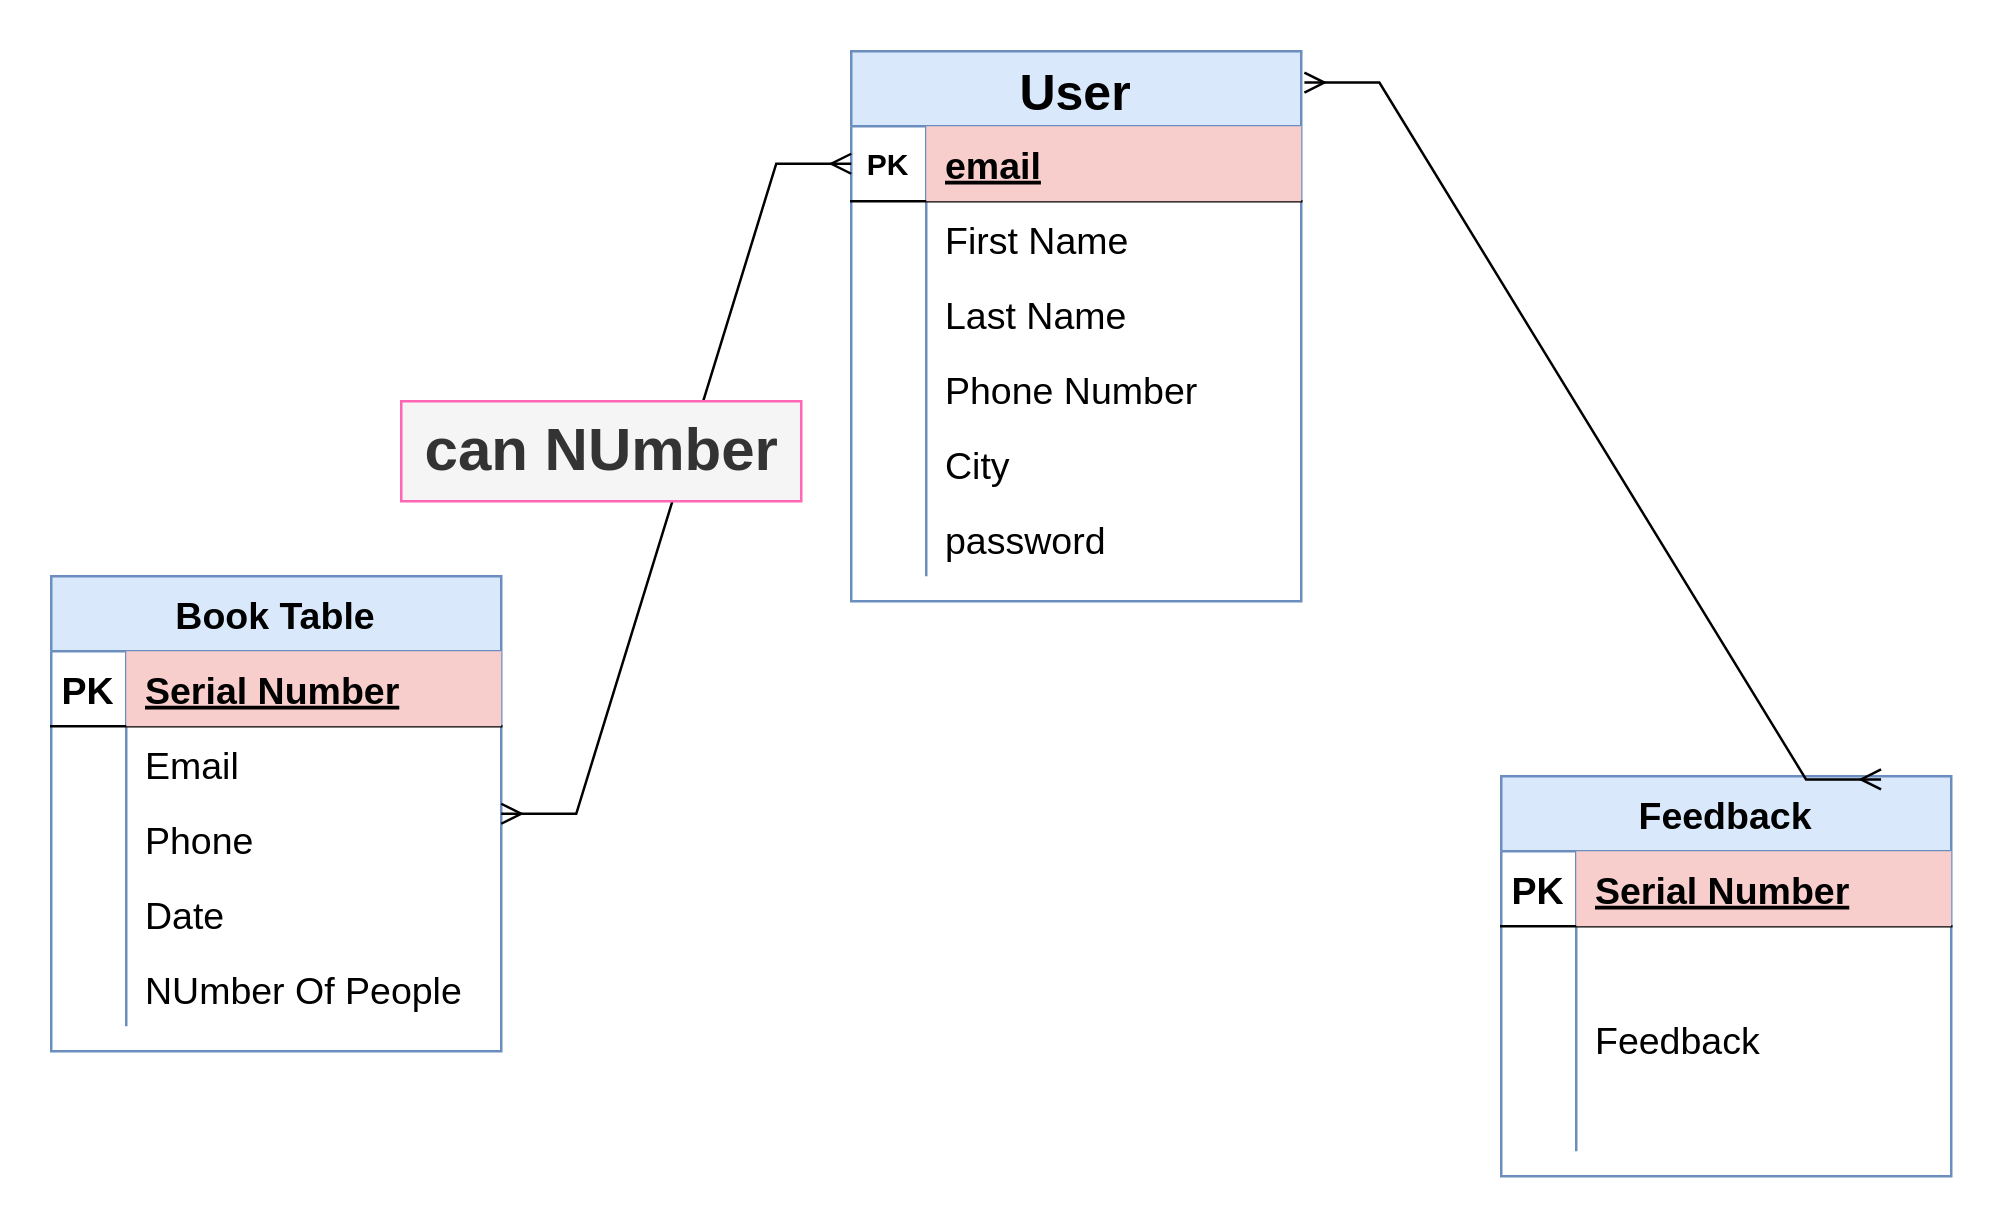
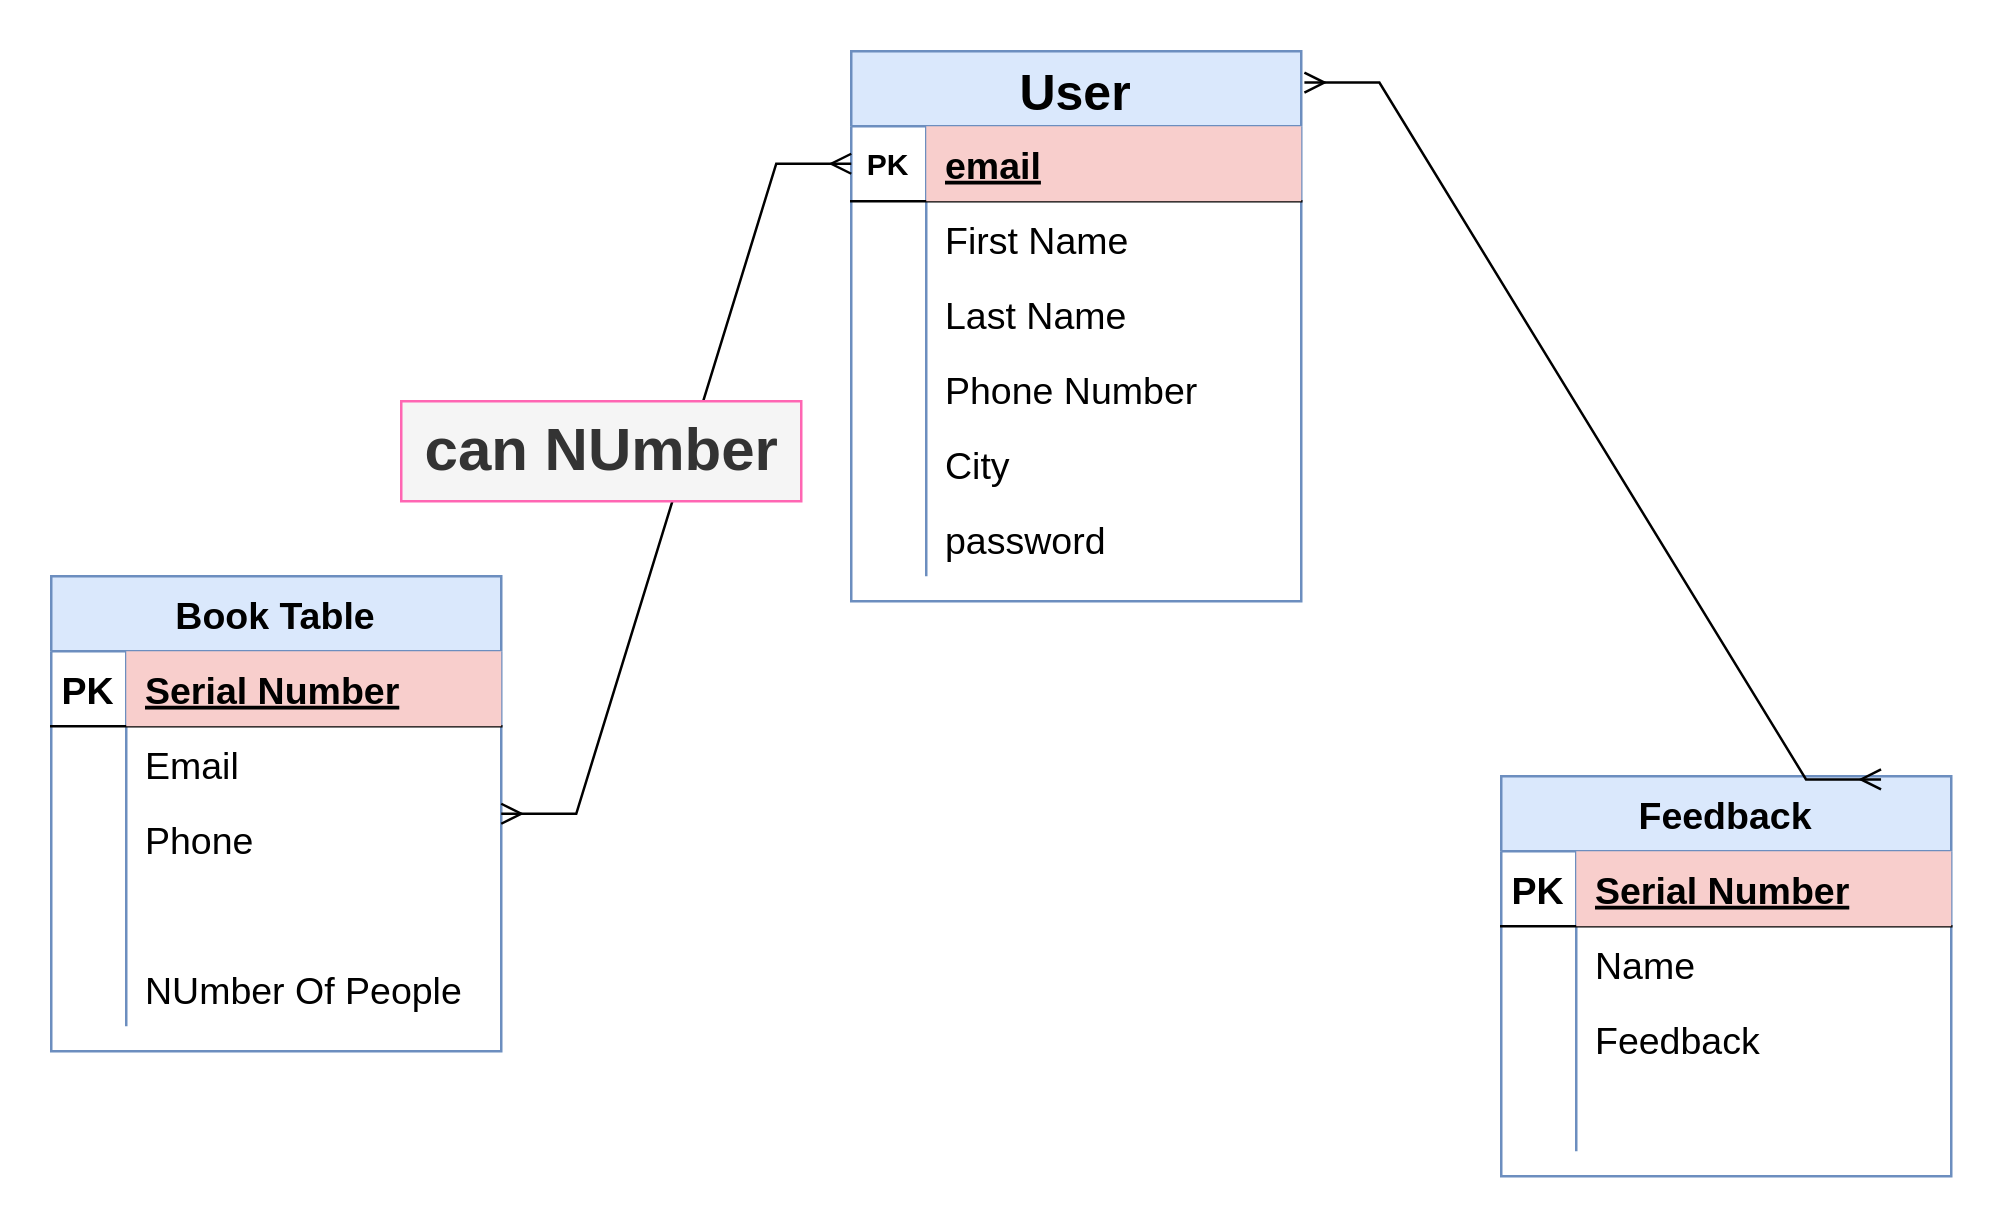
node "Date": removed
node "Name": added
